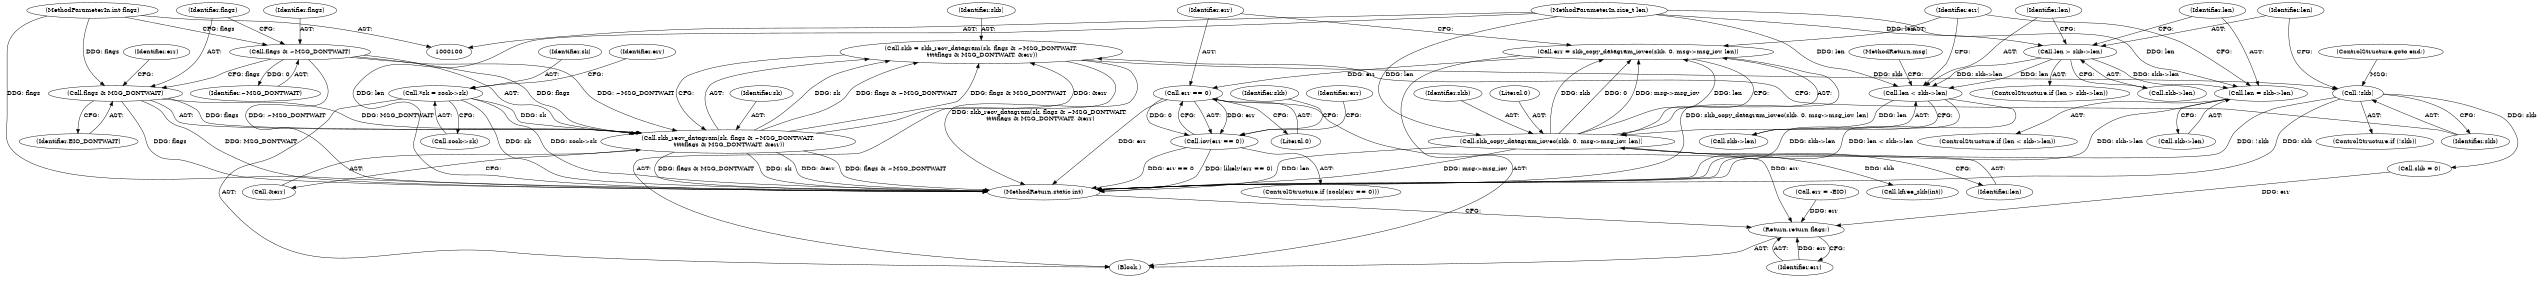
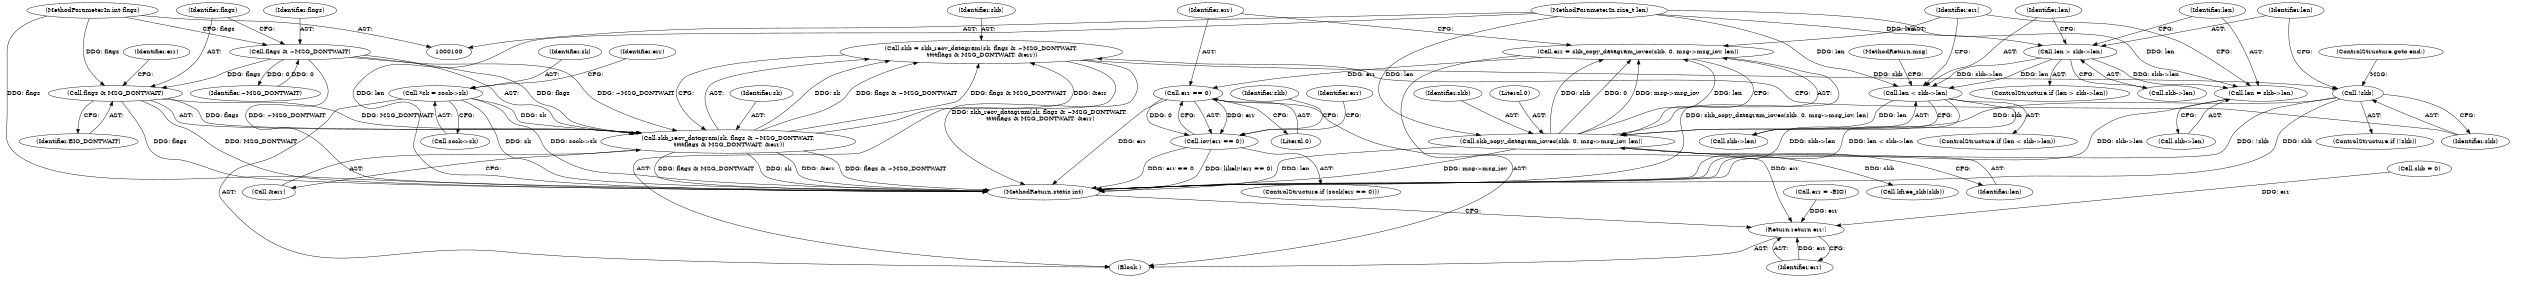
edge "(Call,flags & ~MSG_DONTWAIT)" -> "(Call,flags & MSG_DONTWAIT)": label "CFG: flags" -> "DDG: flags"
edge "(Identifier,~MSG_DONTWAIT)" -> "(Call,flags & ~MSG_DONTWAIT)": label "AST: " -> "DDG: 0"
edge "(Call,len = skb->len)" -> "(ControlStructure,if (len < skb->len))": now "(Call,len < skb->len)" -> "(ControlStructure,if (len < skb->len))"
edge "(Call,!skb)" -> "(Call,skb = 0)": now "(Call,!skb)" -> "(Call,skb_copy_datagram_iovec(skb, 0, msg->msg_iov, len))"
node "(Call,kfree_skb(int))": label "(Call,kfree_skb(int))" -> "(Call,kfree_skb(skb))"
node "(Return,return flags;)": label "(Return,return flags;)" -> "(Return,return err;)"
